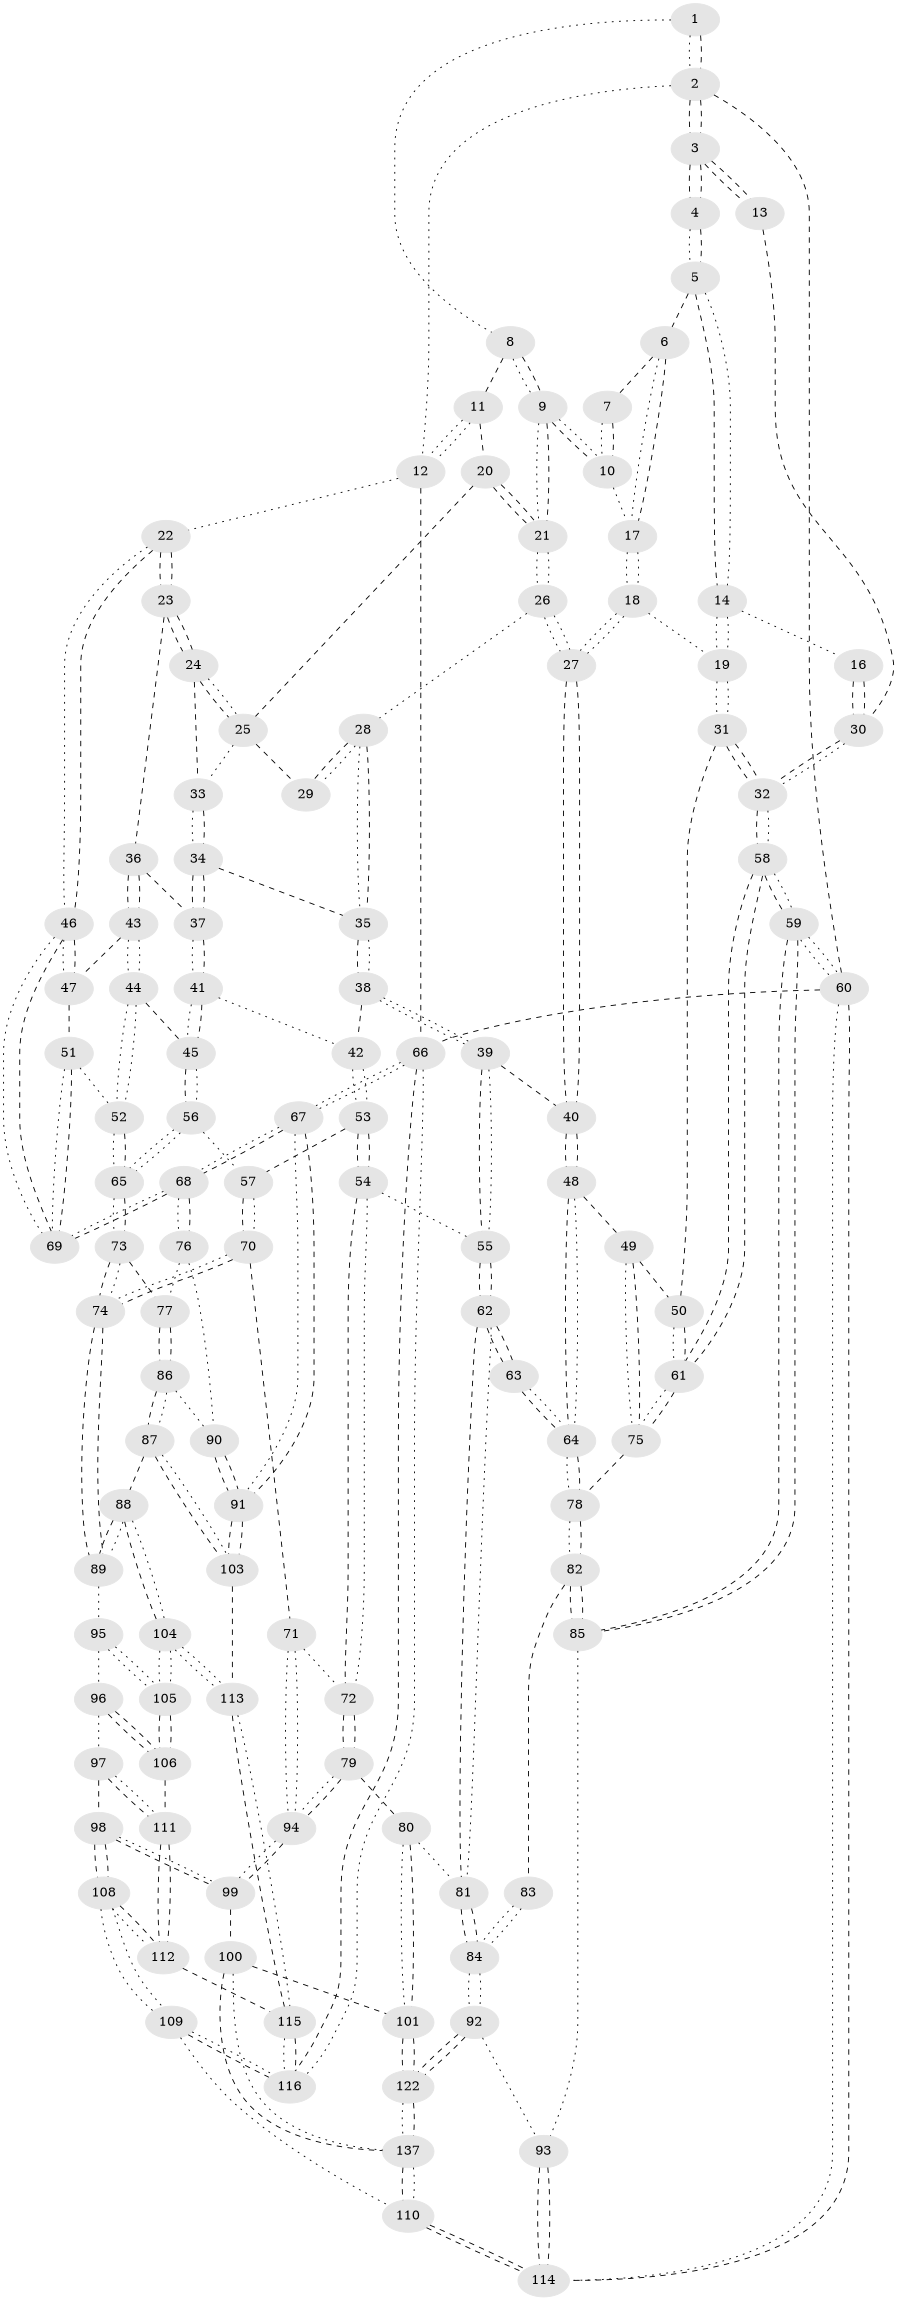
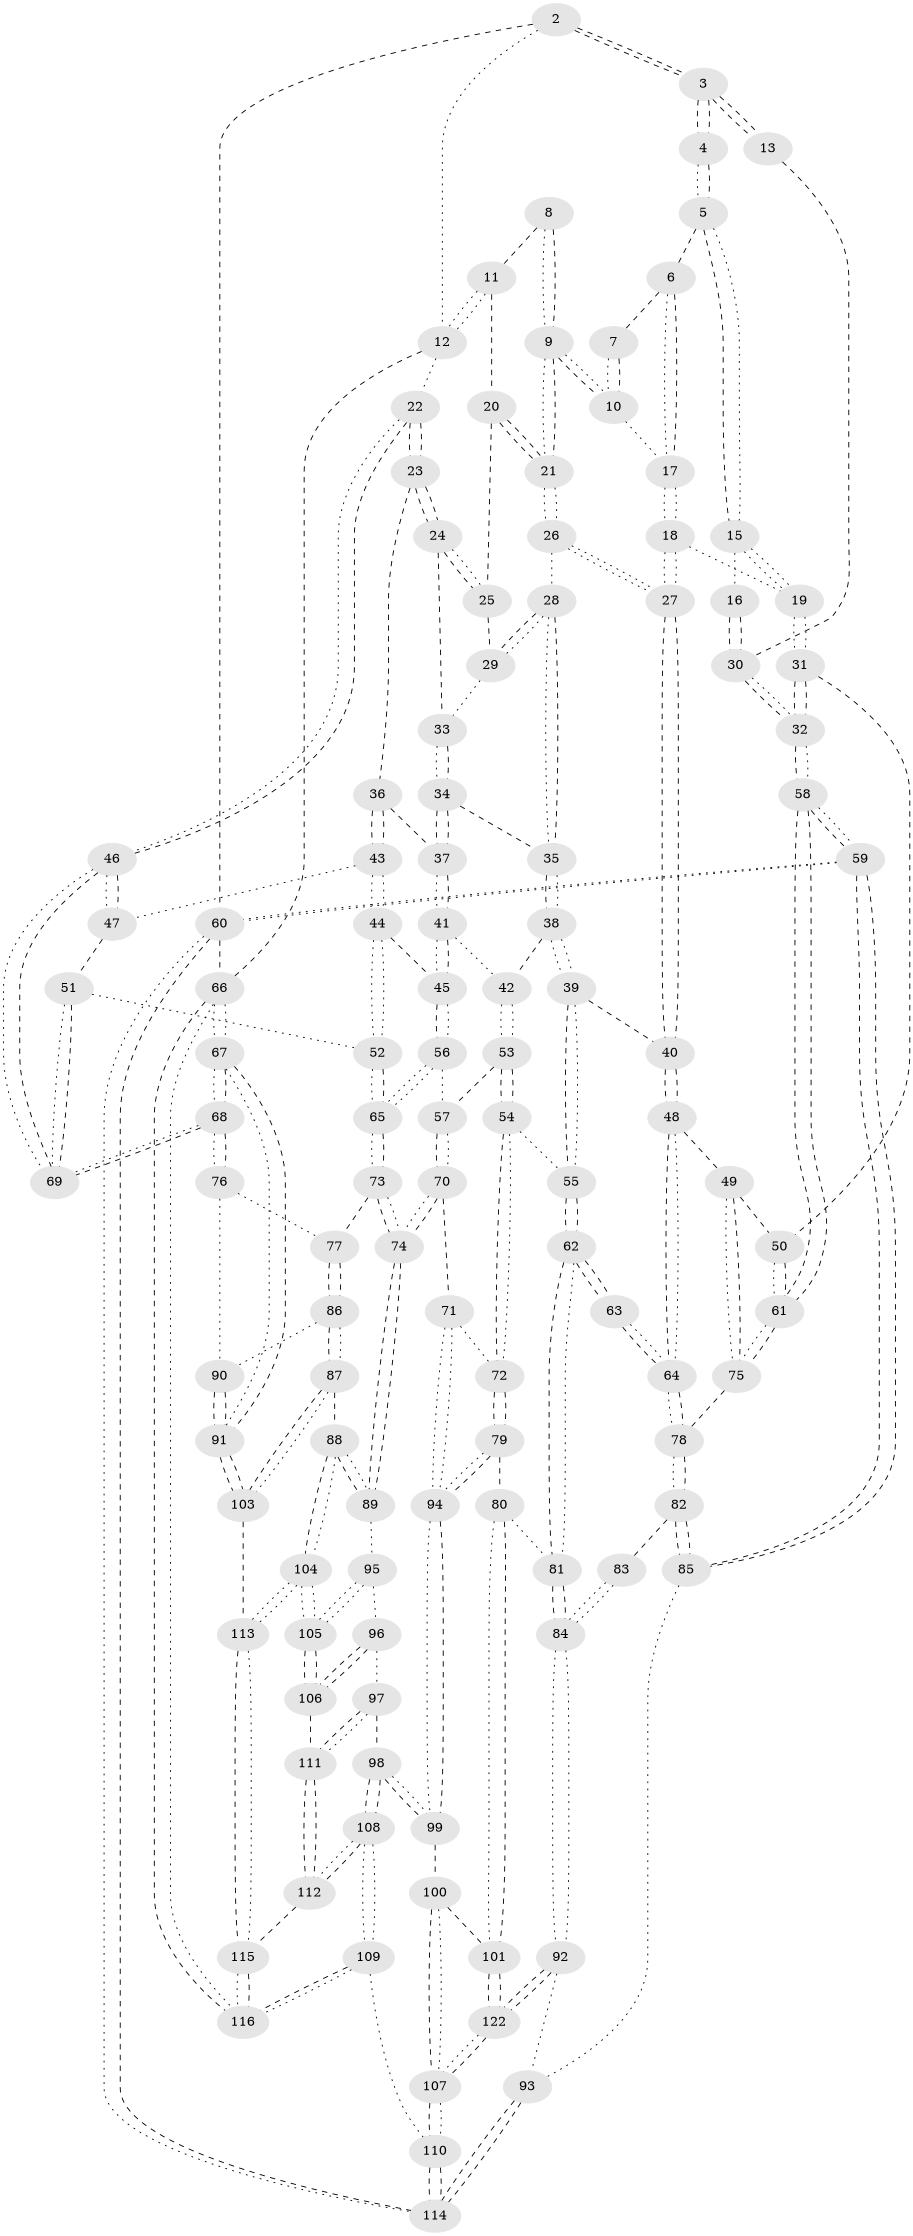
node "1": removed
node "14": label "14" -> "15"
edge "25" -- "33": now "29" -- "33"
edge "43" -- "47": style dashed -> dotted
node "137": label "137" -> "107"
